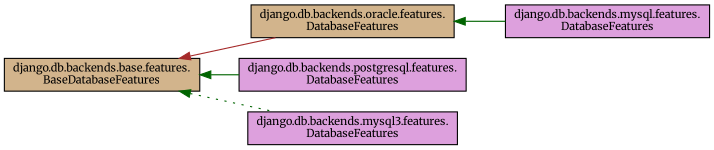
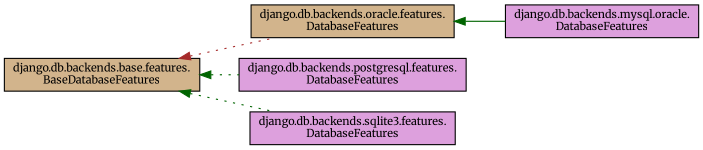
node "django.db.backends.mysql.features. DatabaseFeatures": label "django.db.backends.mysql.features. DatabaseFeatures" -> "django.db.backends.mysql.oracle. DatabaseFeatures"
edge "django.db.backends.oracle.features. DatabaseFeatures" -> "django.db.backends.base.features. BaseDatabaseFeatures": style solid -> dotted
edge "django.db.backends.postgresql.features. DatabaseFeatures" -> "django.db.backends.base.features. BaseDatabaseFeatures": style solid -> dotted
node "django.db.backends.mysql3.features. DatabaseFeatures": label "django.db.backends.mysql3.features. DatabaseFeatures" -> "django.db.backends.sqlite3.features. DatabaseFeatures"
